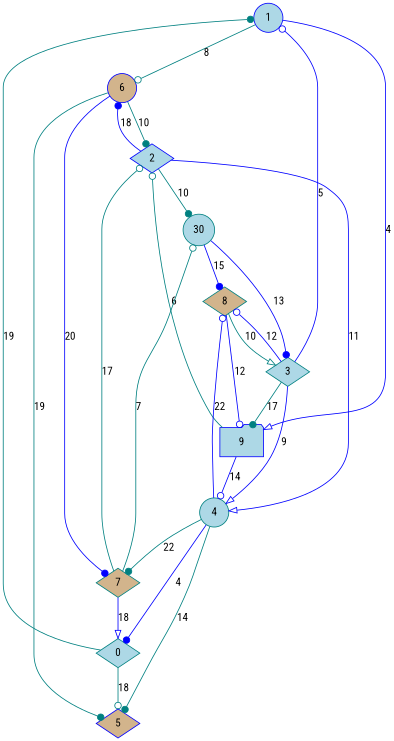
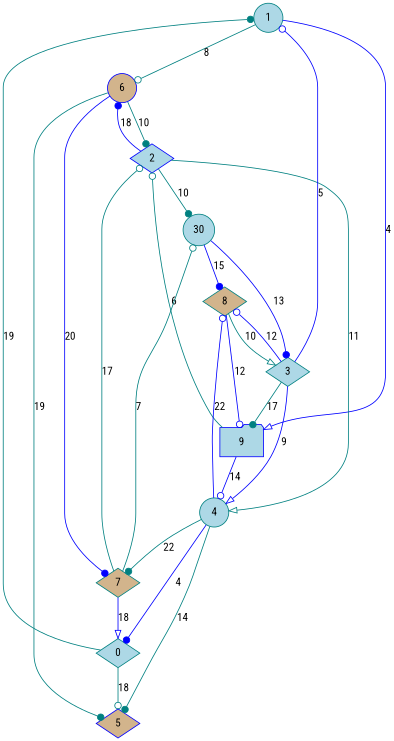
node "1": color blue -> teal
edge "2" -> "4": color blue -> teal
